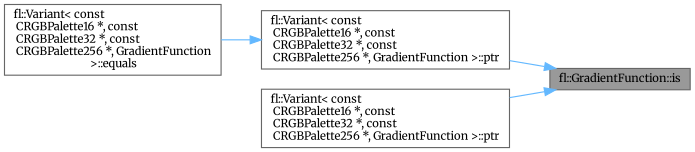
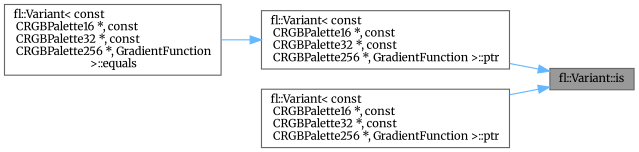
node "fl::GradientFunction::is": label "fl::GradientFunction::is" -> "fl::Variant::is"
